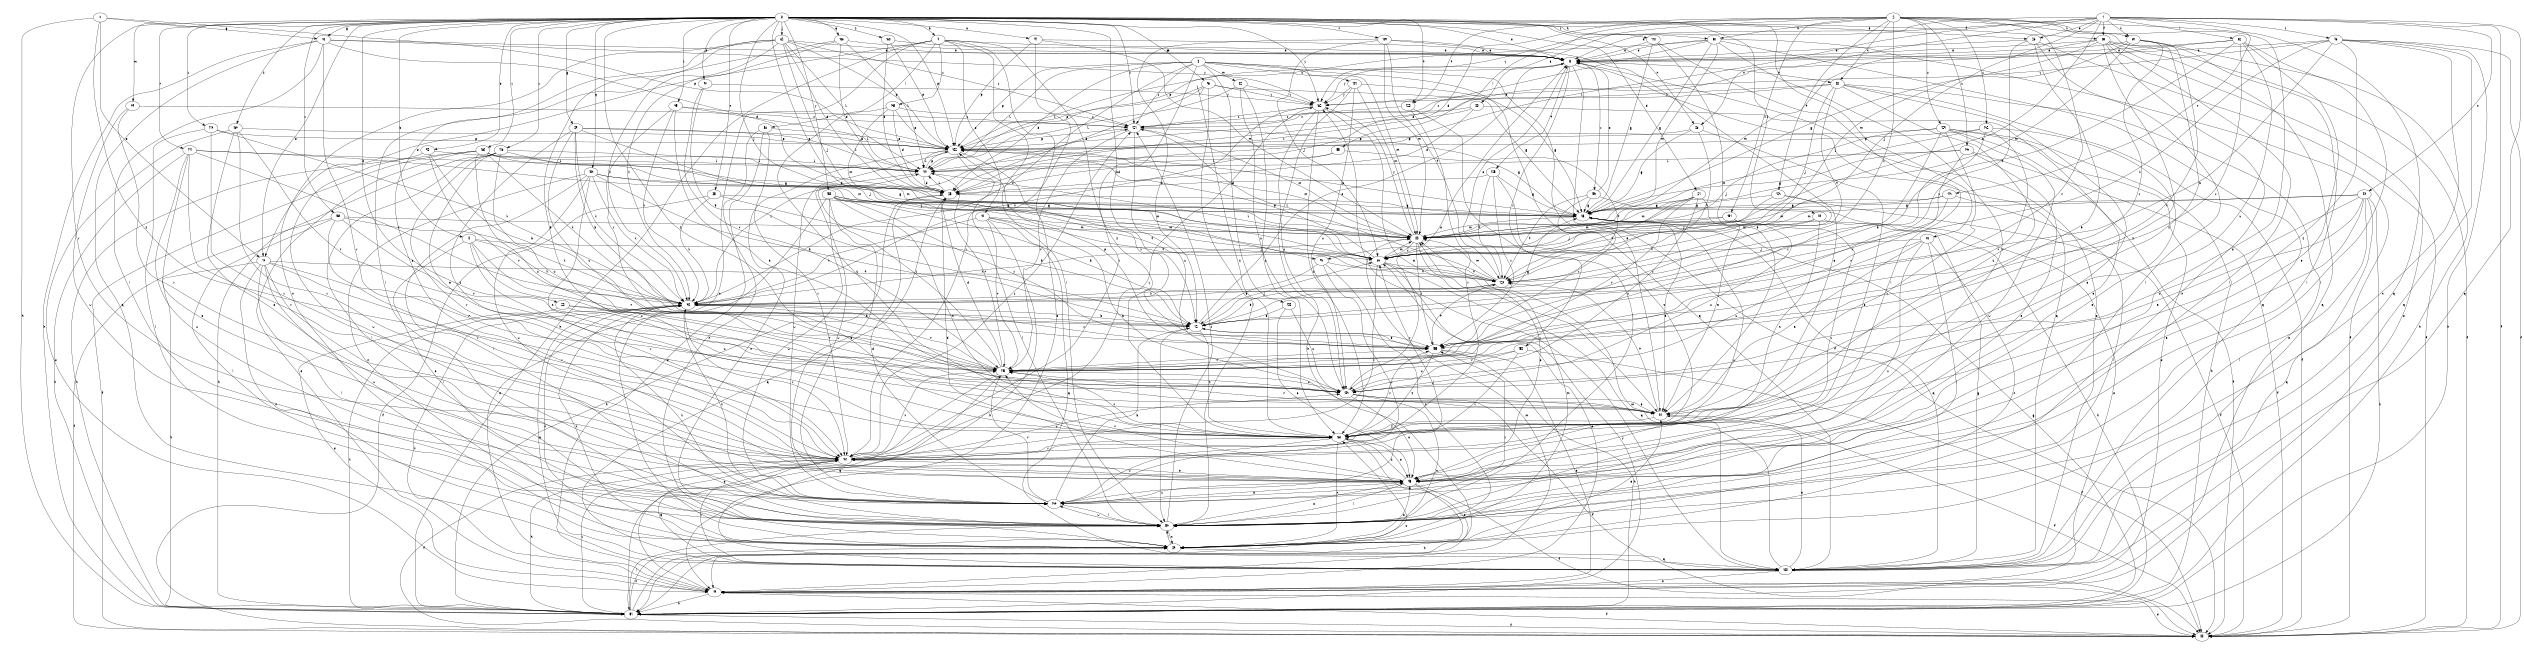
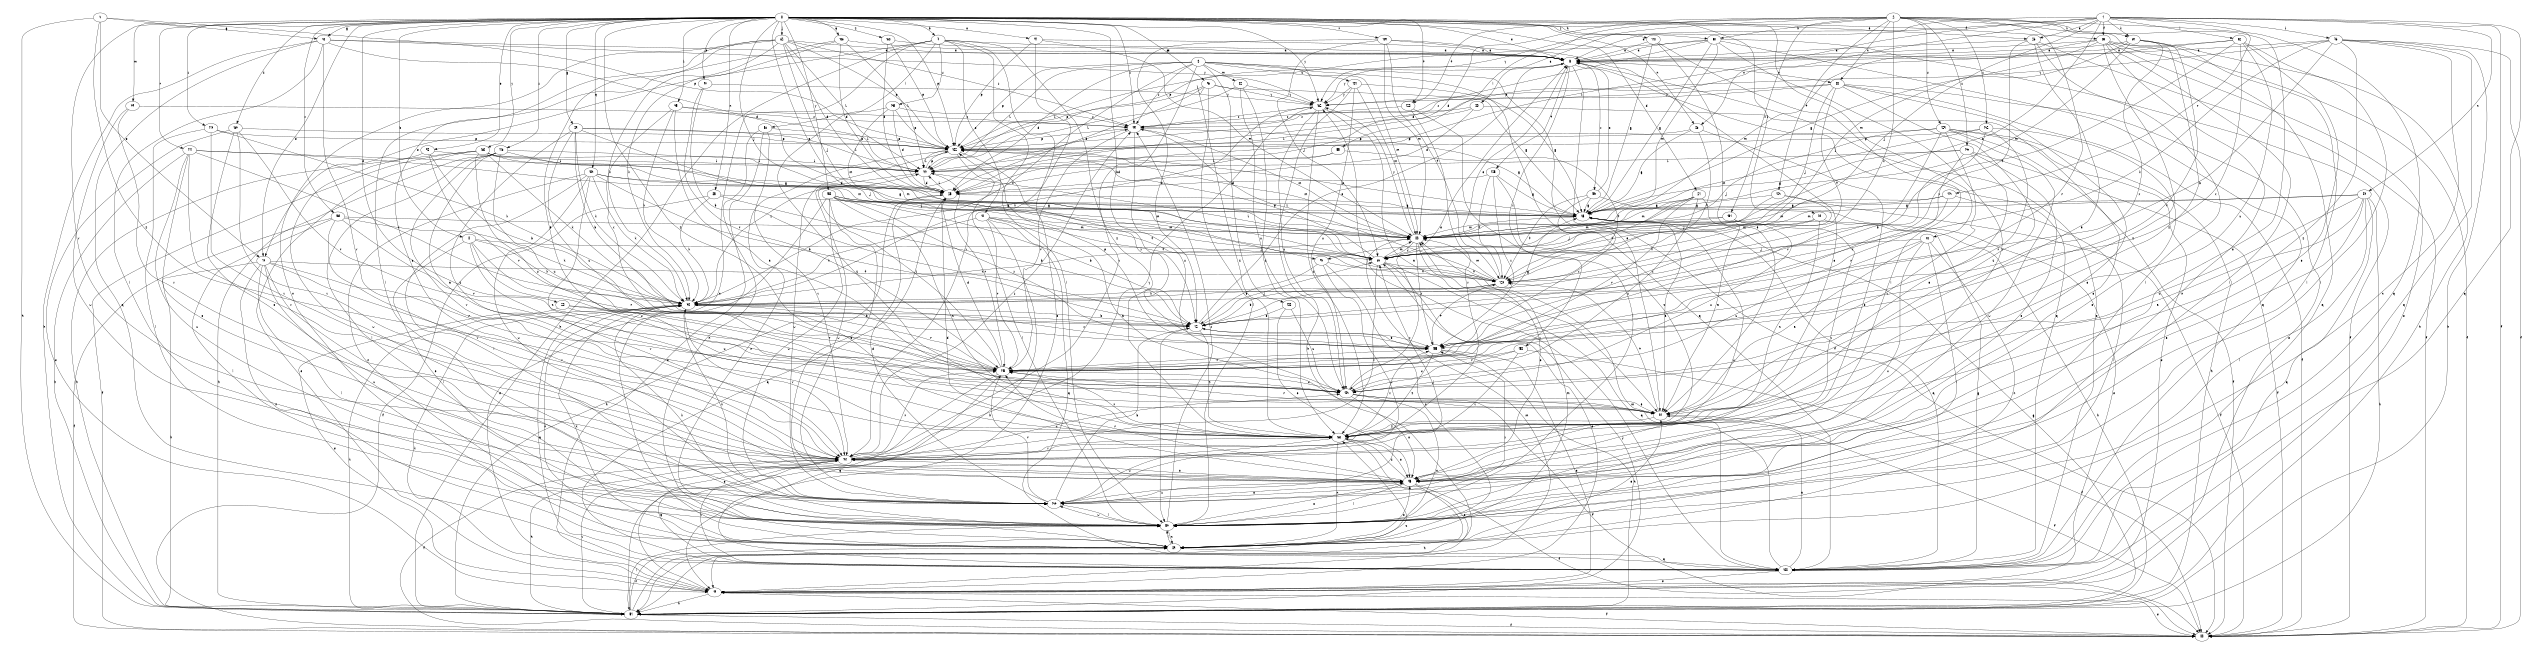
node "121": label "121" -> "191"
edge "144" -> "32": added, label "e"
